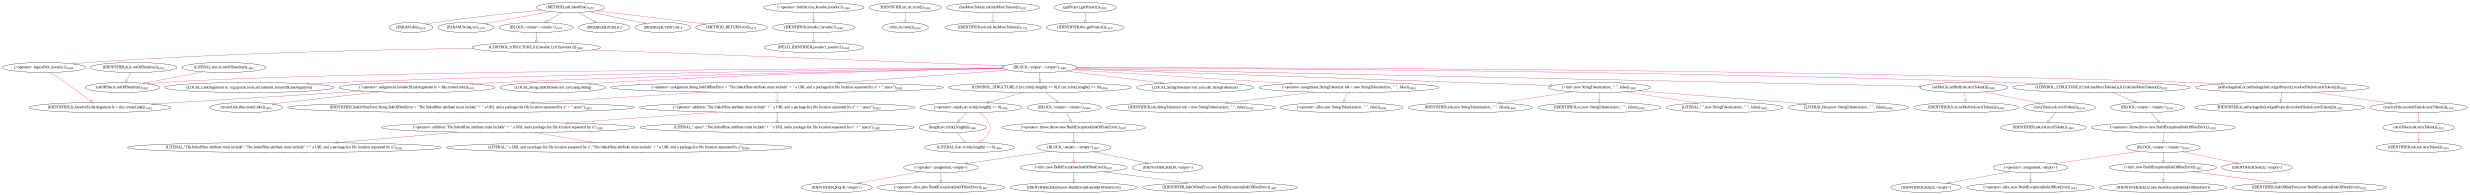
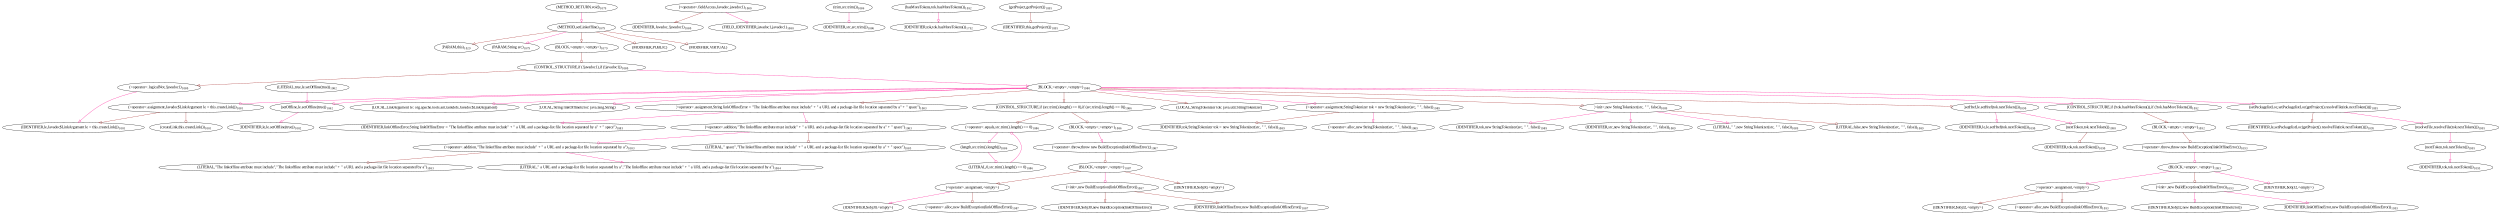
edge "(METHOD,setLinkoffline)" -> "(PARAM,this)": arrowhead odot -> onormal
edge "(IDENTIFIER,src,src.trim())" -> "(trim,src.trim())": reversed
edge "(hasMoreTokens,tok.hasMoreTokens())" -> "(IDENTIFIER,tok,tok.hasMoreTokens())": arrowhead odot -> onormal
edge "(METHOD,setLinkoffline)" -> "(MODIFIER,PUBLIC)": arrowhead onormal -> odot
edge "(METHOD,setLinkoffline)" -> "(METHOD_RETURN,void)": reversed
edge "(IDENTIFIER,Javadoc,!javadoc1)" -> "(FIELD_IDENTIFIER,javadoc1,javadoc1)": now "(<operator>.fieldAccess,Javadoc.javadoc1)" -> "(FIELD_IDENTIFIER,javadoc1,javadoc1)"
edge "(IDENTIFIER,le,le.setOffline(true))" -> "(setOffline,le.setOffline(true))": reversed
edge "(<operator>.equals,src.trim().length() == 0)" -> "(length,src.trim().length())": arrowhead onormal -> odot
edge "(<operator>.equals,src.trim().length() == 0)" -> "(LITERAL,0,src.trim().length() == 0)": reversed
